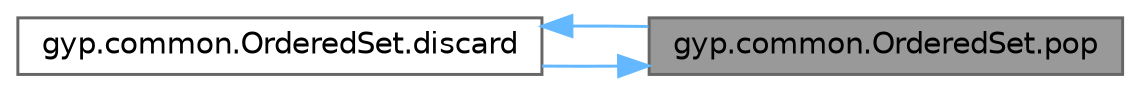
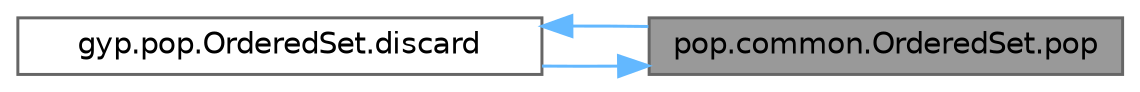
node "gyp.common.OrderedSet.discard": label "gyp.common.OrderedSet.discard" -> "gyp.pop.OrderedSet.discard"
node "gyp.common.OrderedSet.pop": label "gyp.common.OrderedSet.pop" -> "pop.common.OrderedSet.pop"
